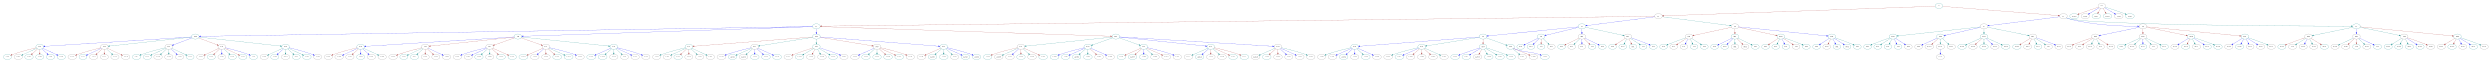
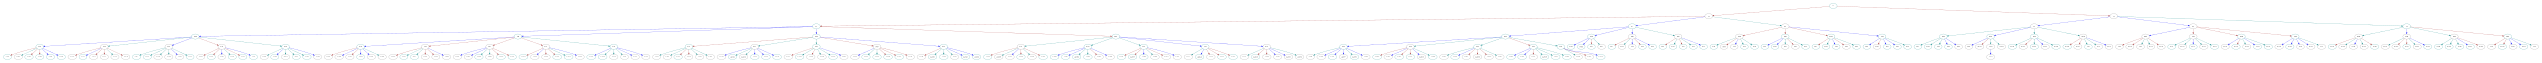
edge "A14" -> "A55": added
node "A265": removed
